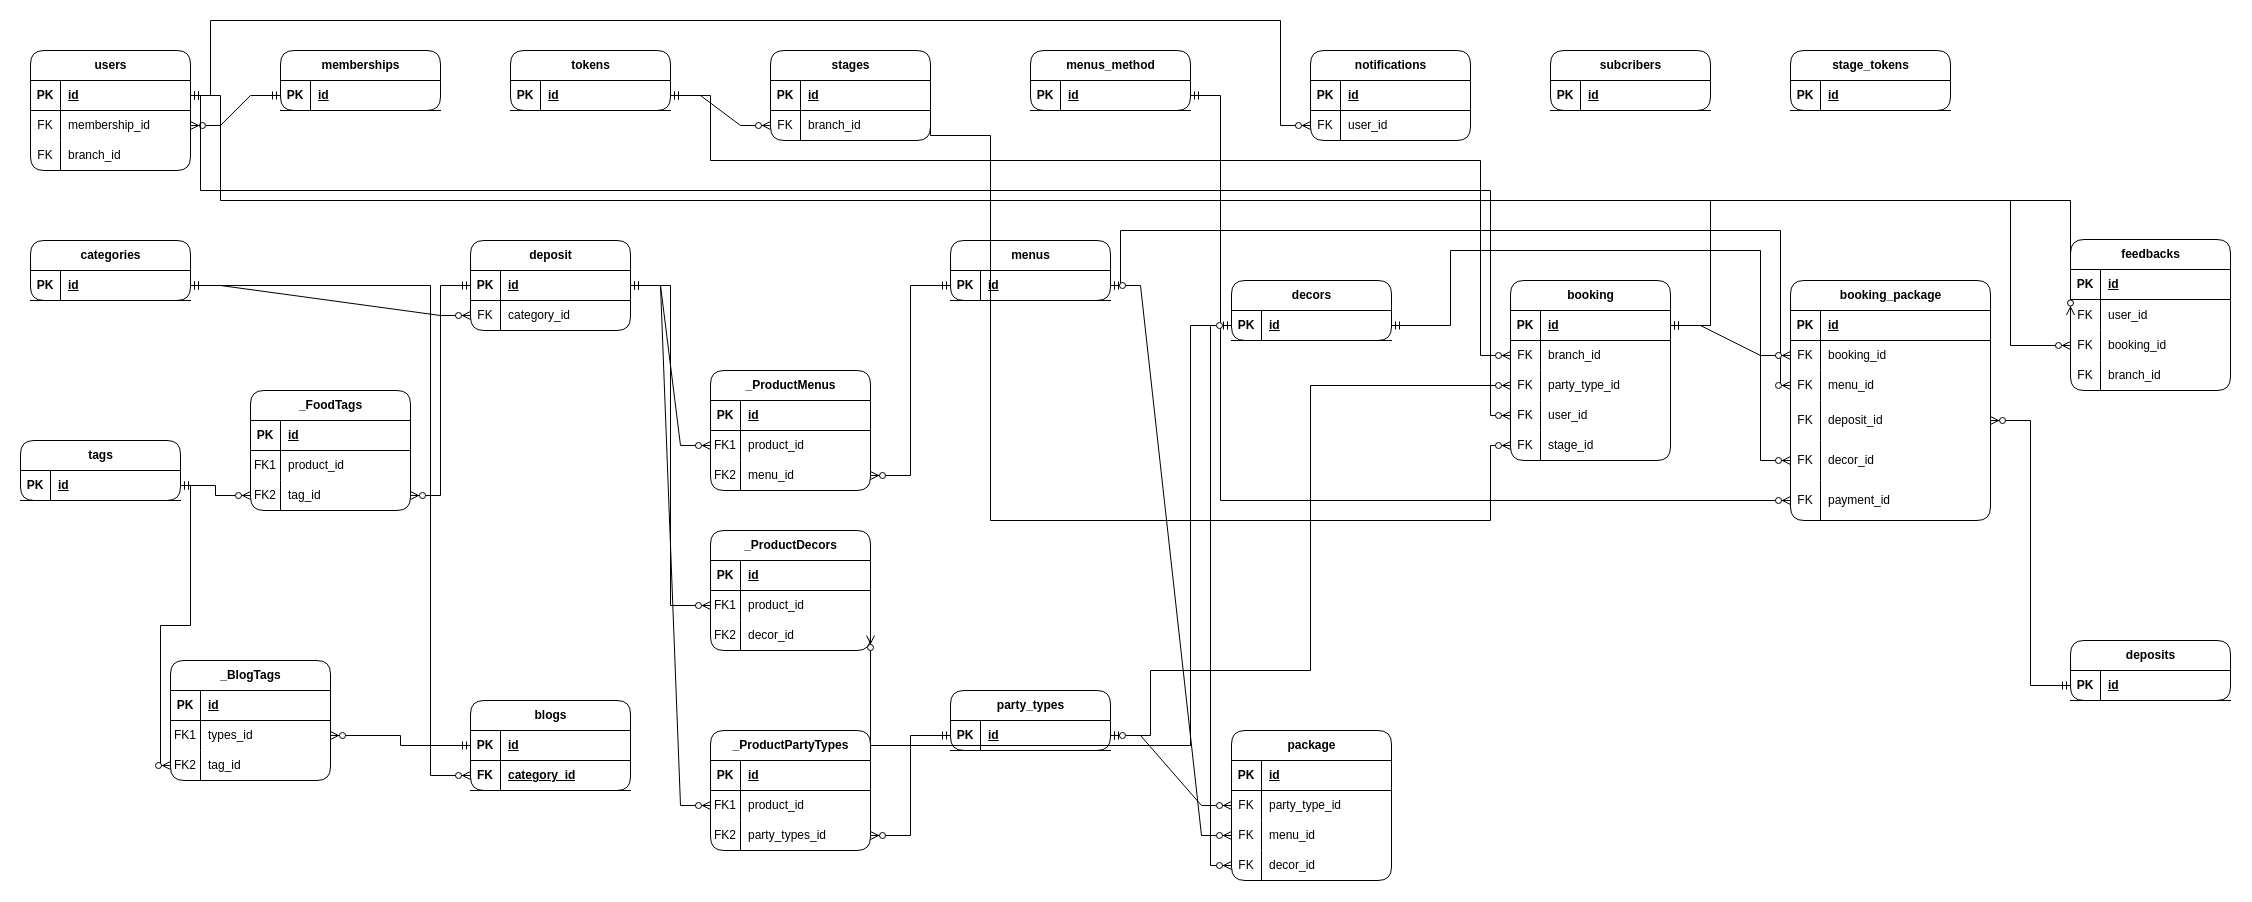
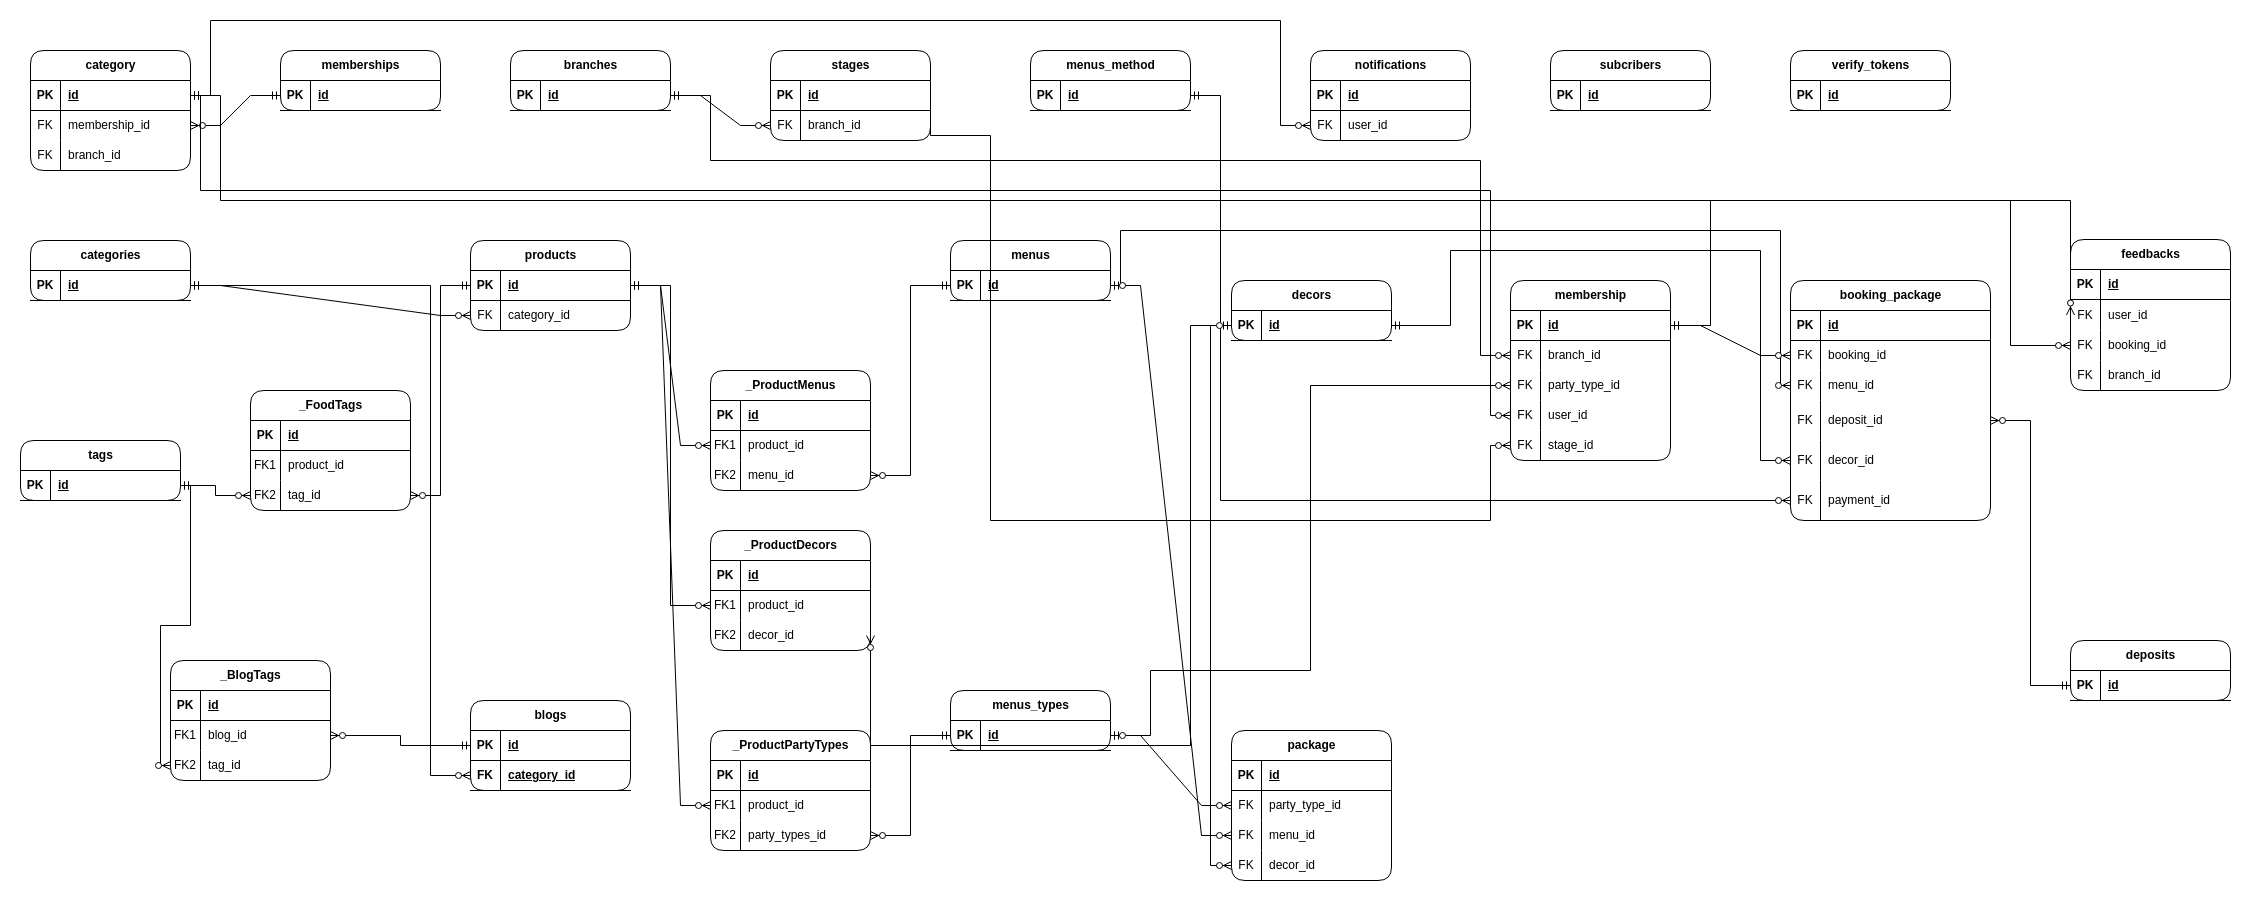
node "users": label "users" -> "category"
node "tokens": label "tokens" -> "branches"
node "stage_tokens": label "stage_tokens" -> "verify_tokens"
node "deposit": label "deposit" -> "products"
node "booking": label "booking" -> "membership"
node "party_types": label "party_types" -> "menus_types"
node "types_id": label "types_id" -> "blog_id"
